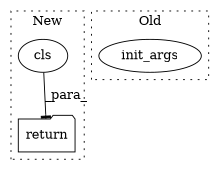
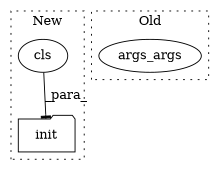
node "init_args": label "init_args" -> "args_args"
node "return": label "return" -> "init"
